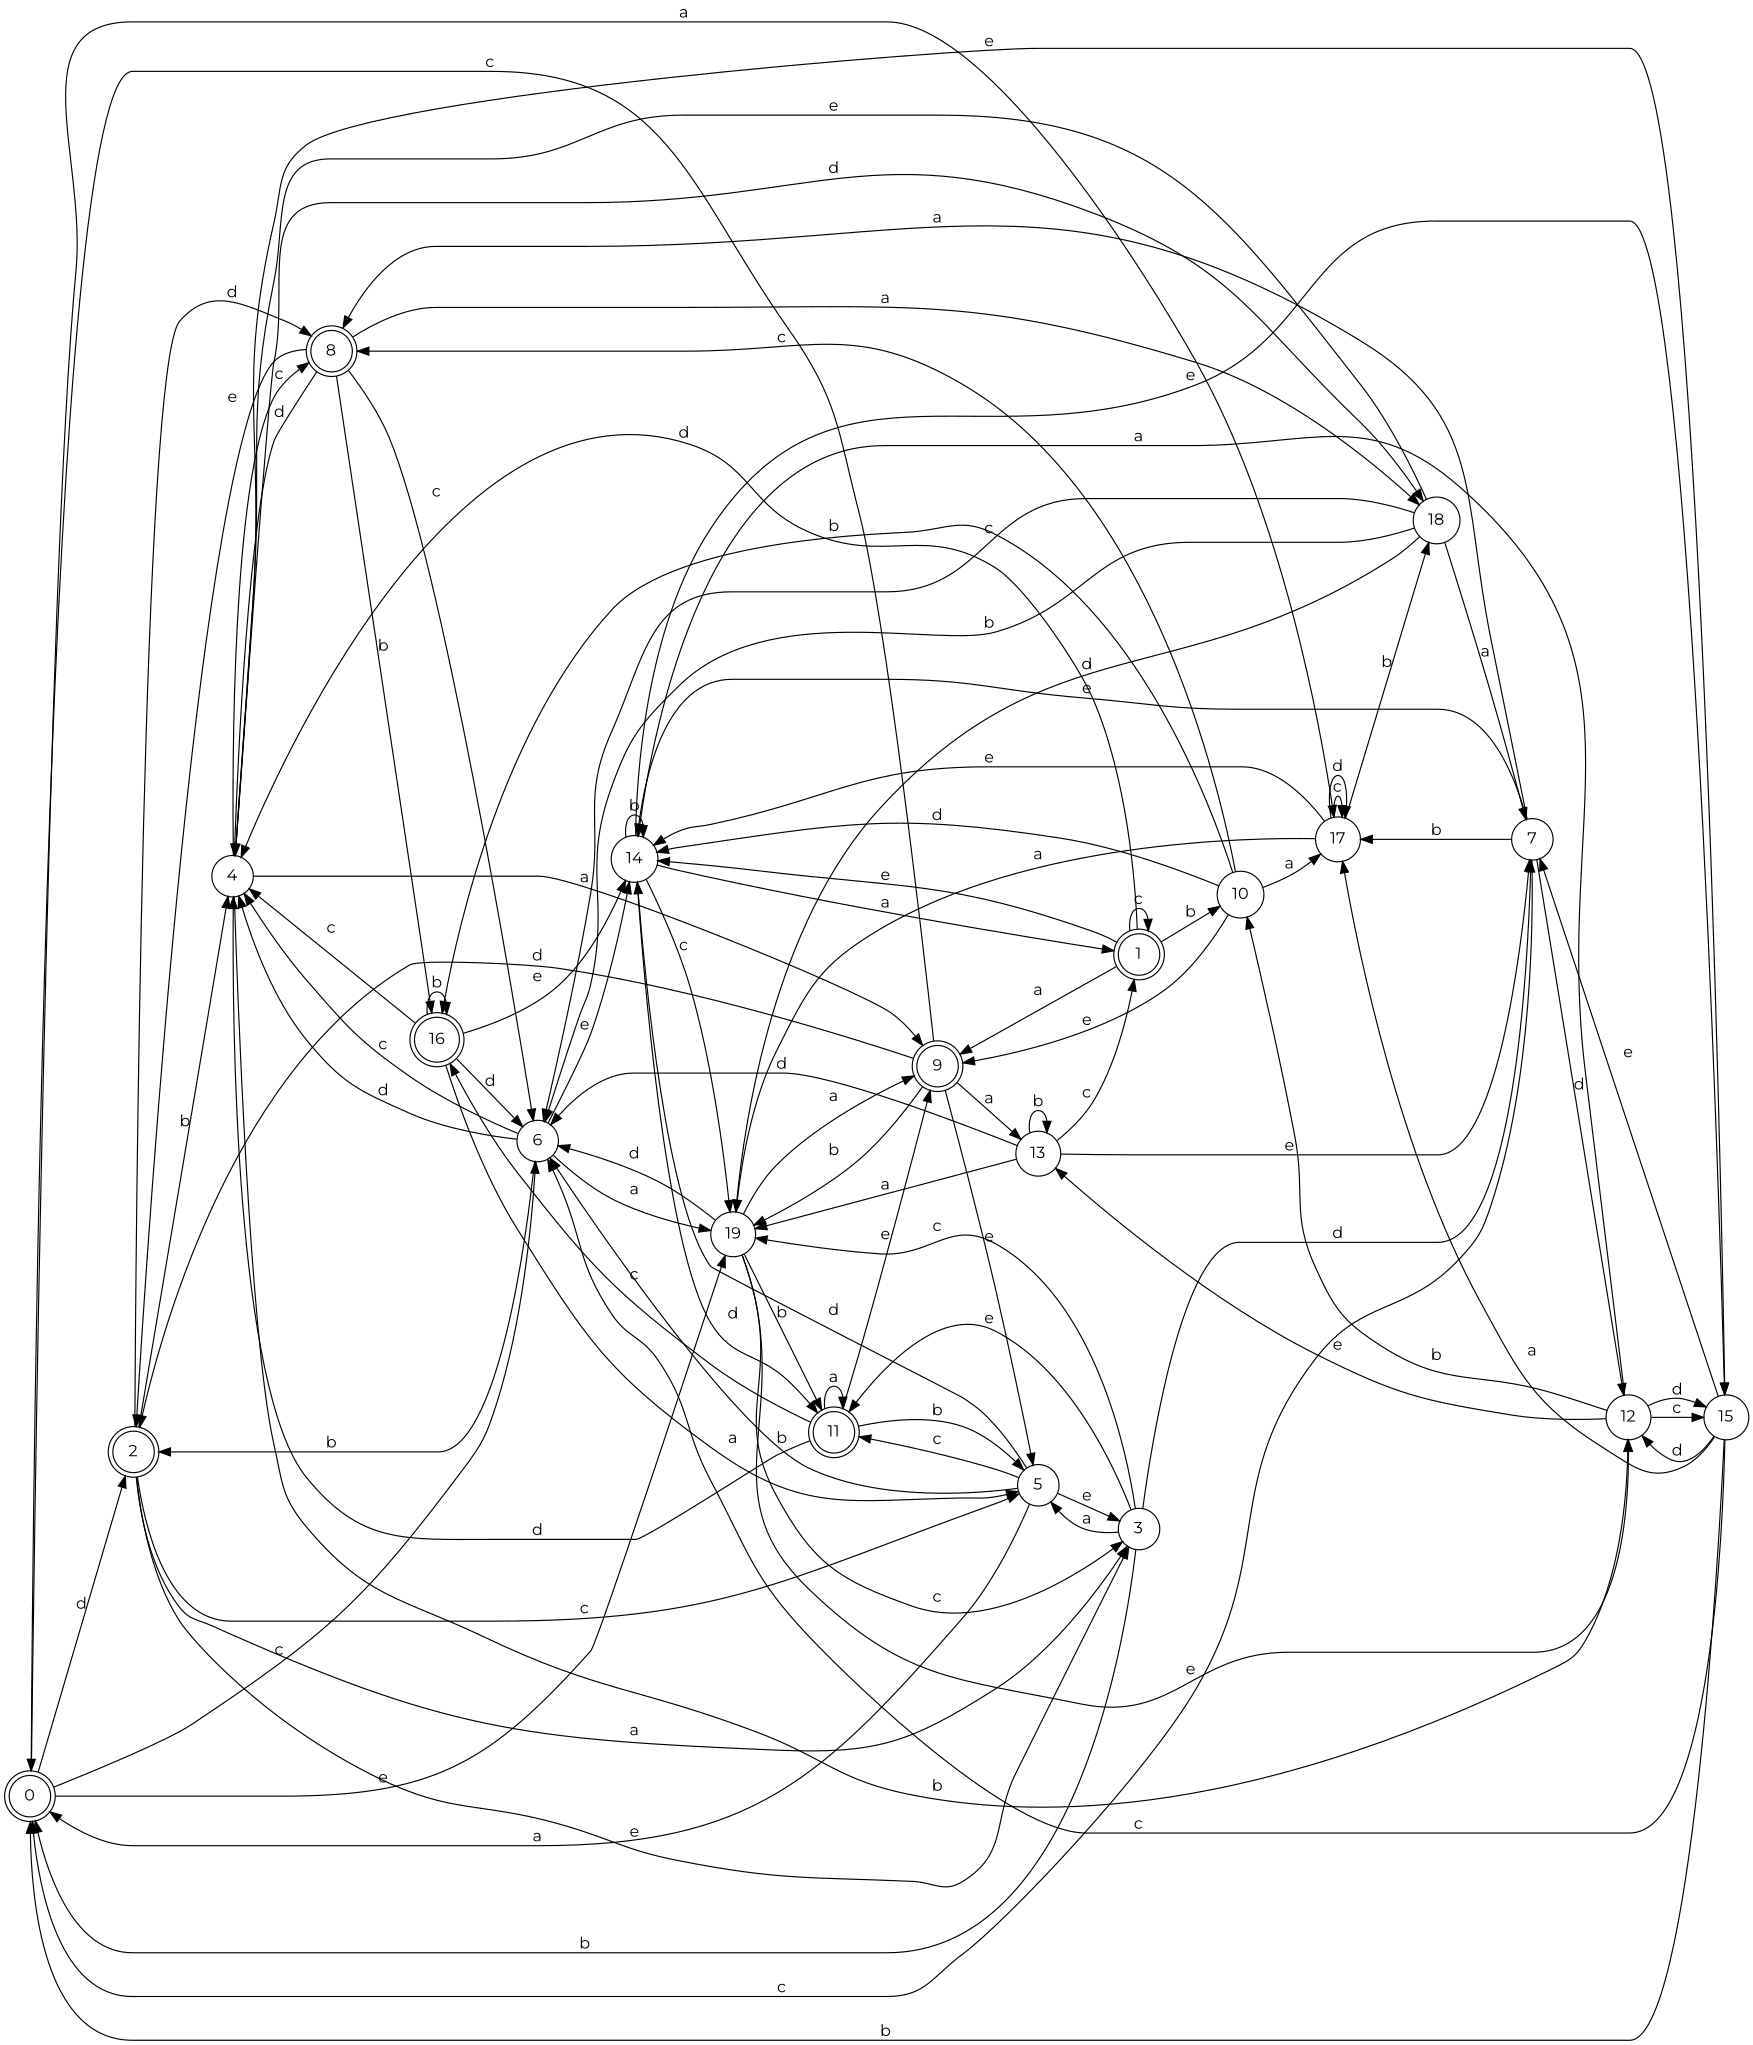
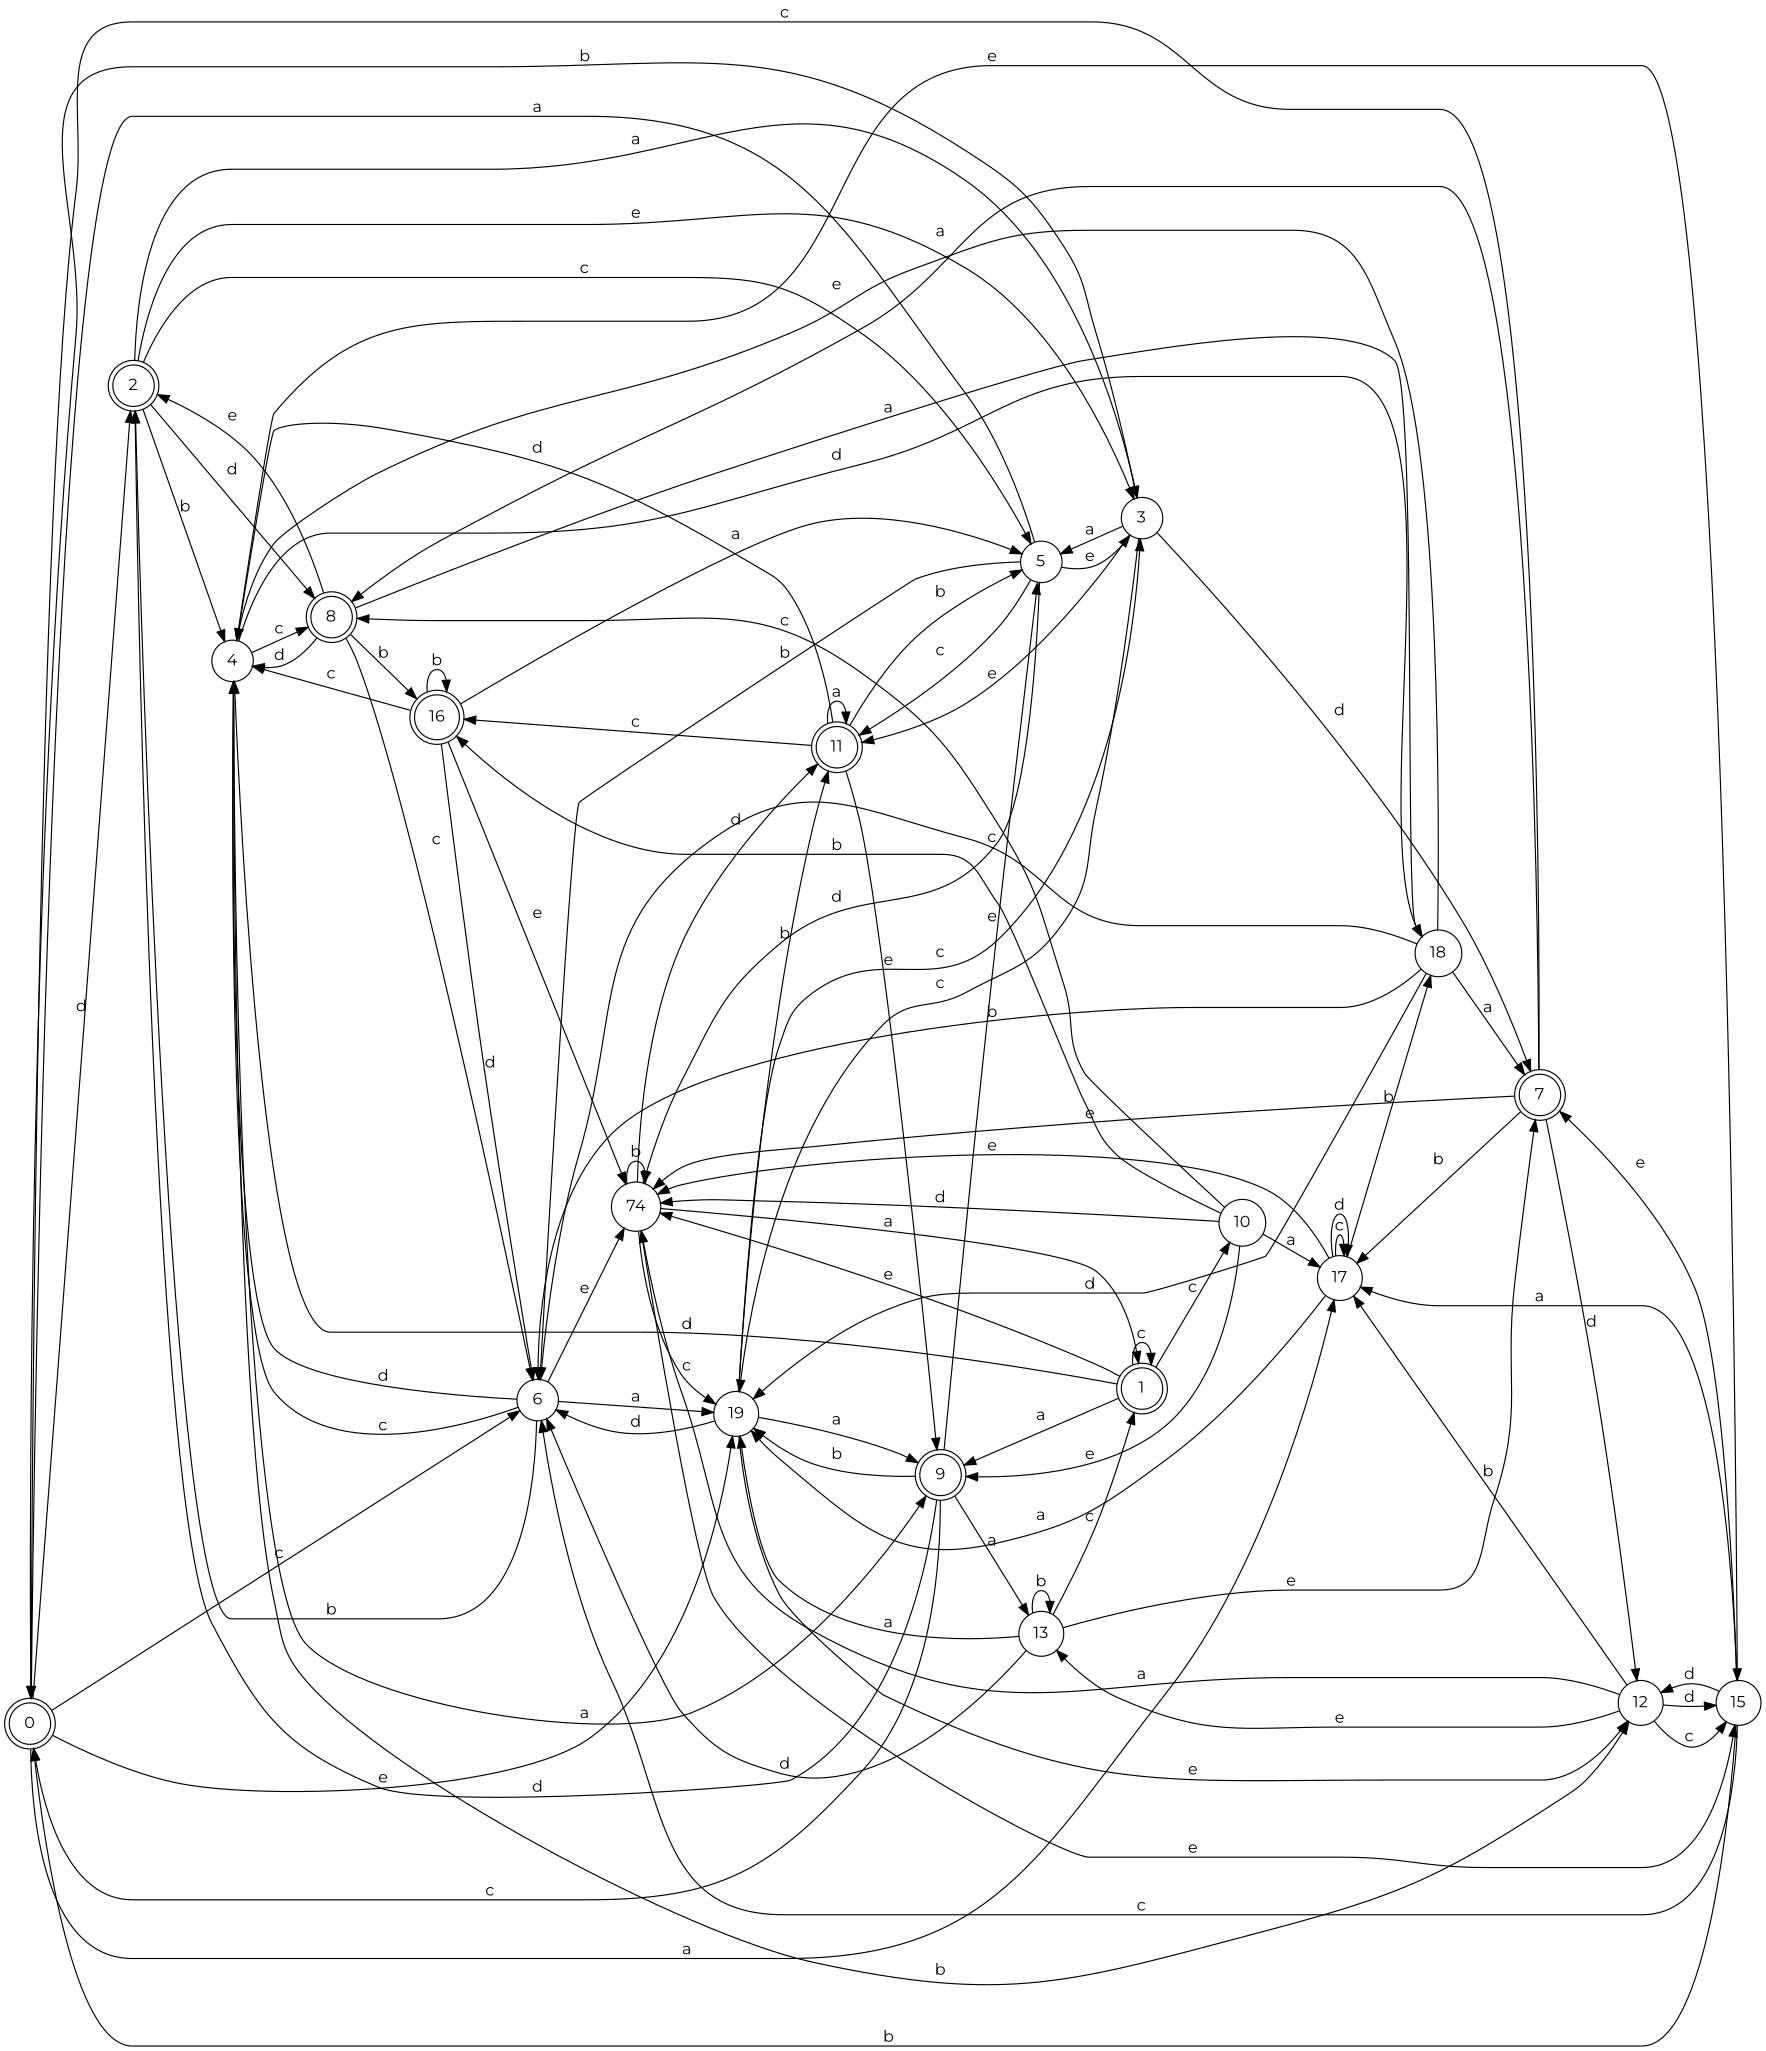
node "7": shape circle -> doublecircle
node "14": label "14" -> "74"
edge "1" -> "10": label "b" -> "c"
edge "12" -> "10": now "12" -> "17"
